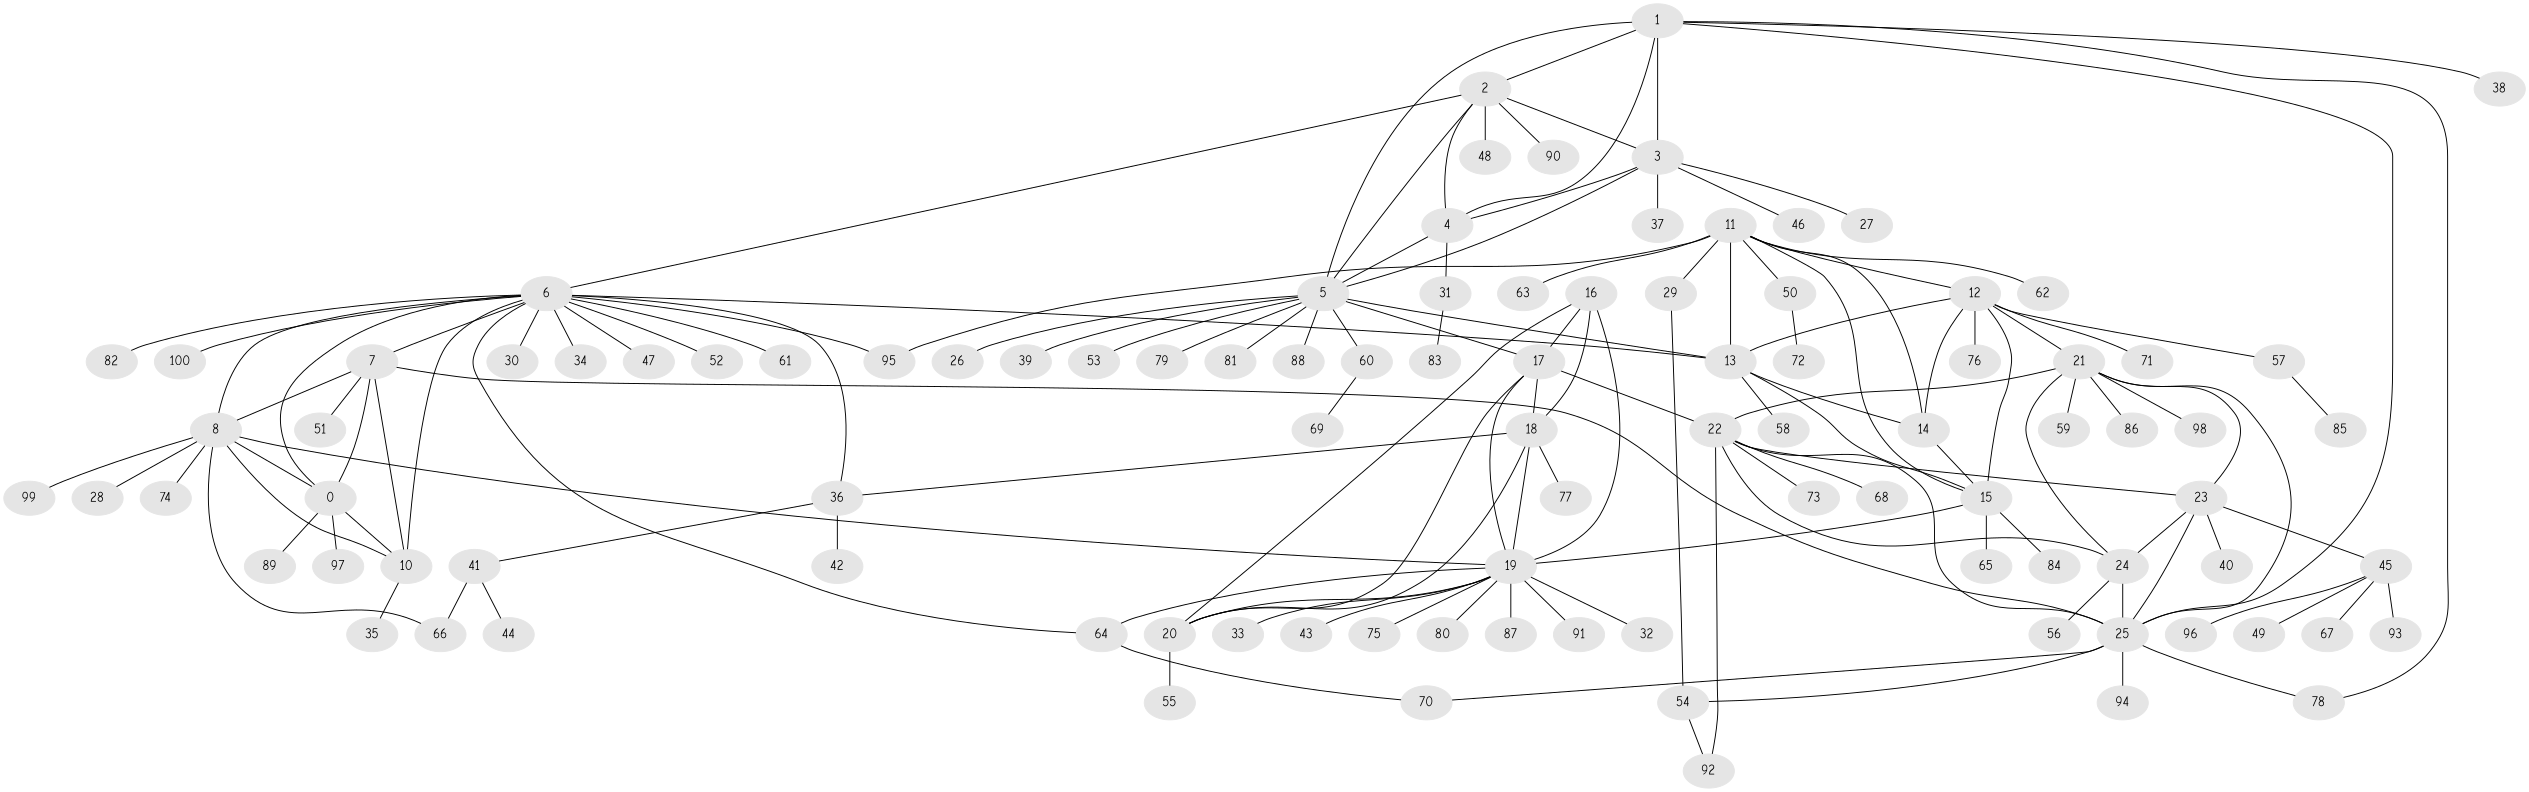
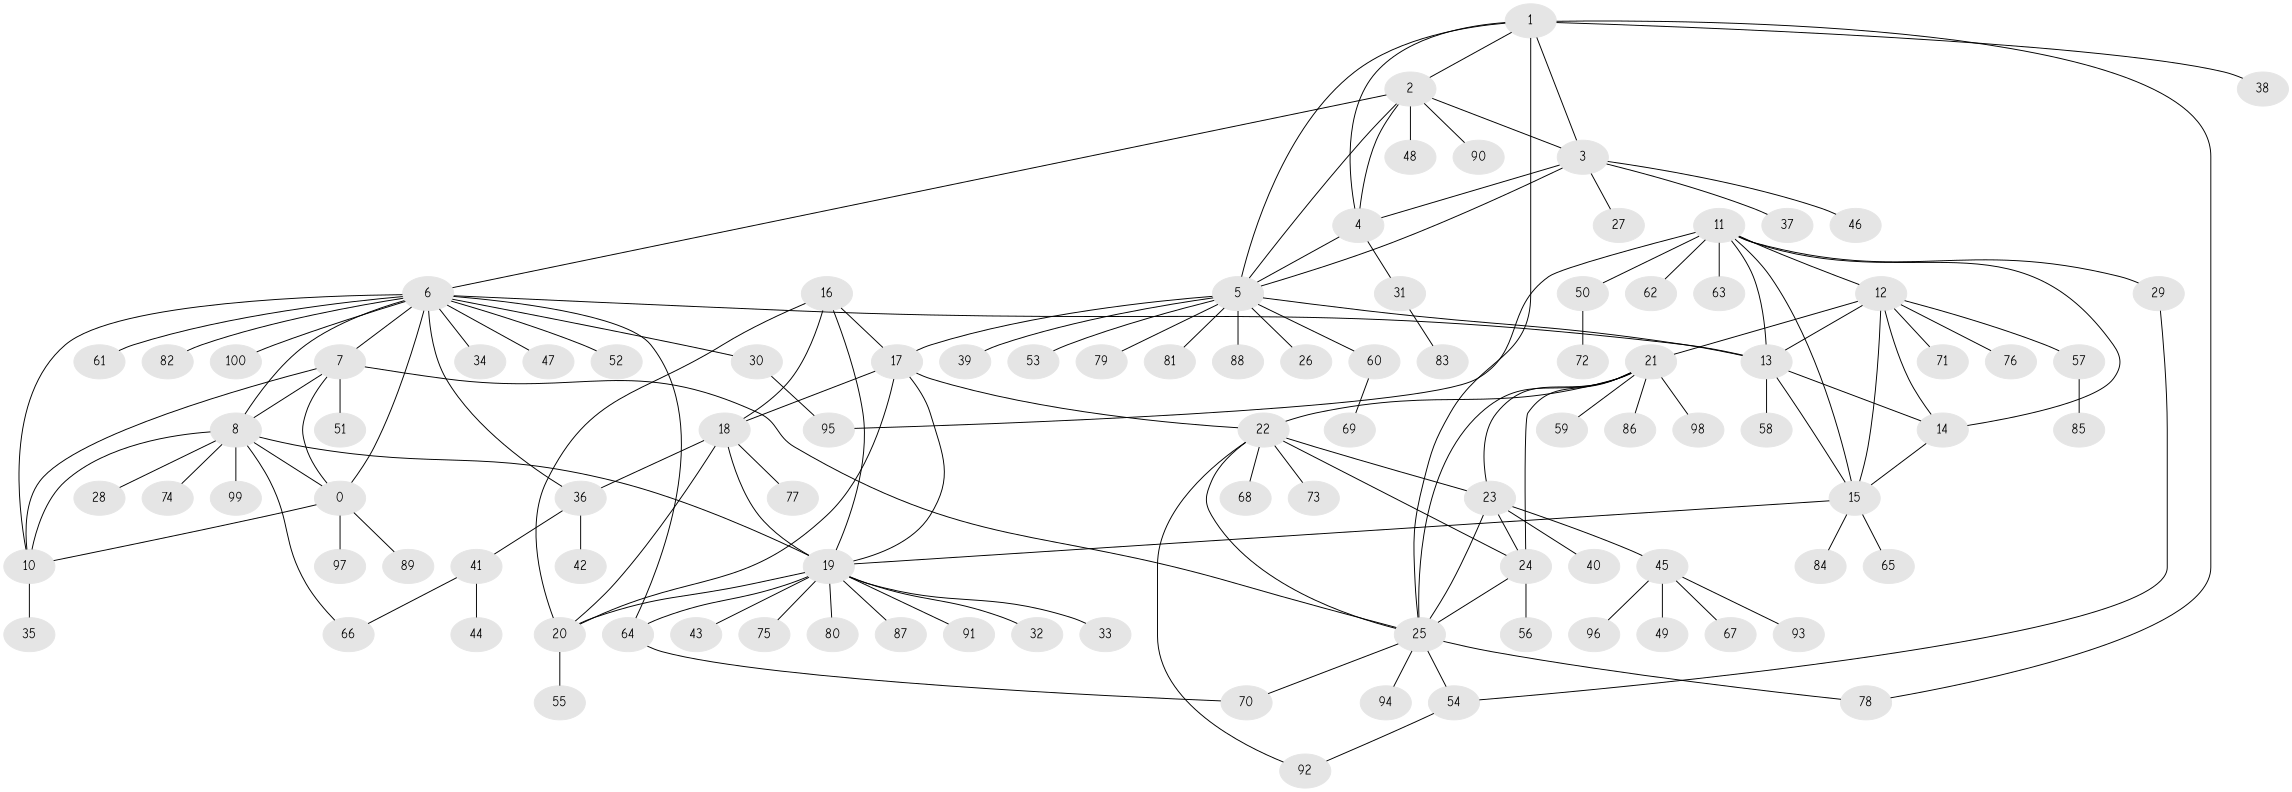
edge "6" -- "95": now "30" -- "95"
